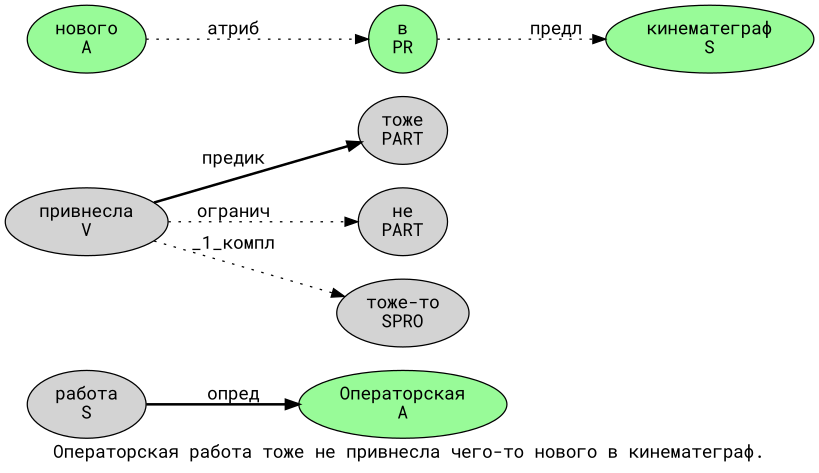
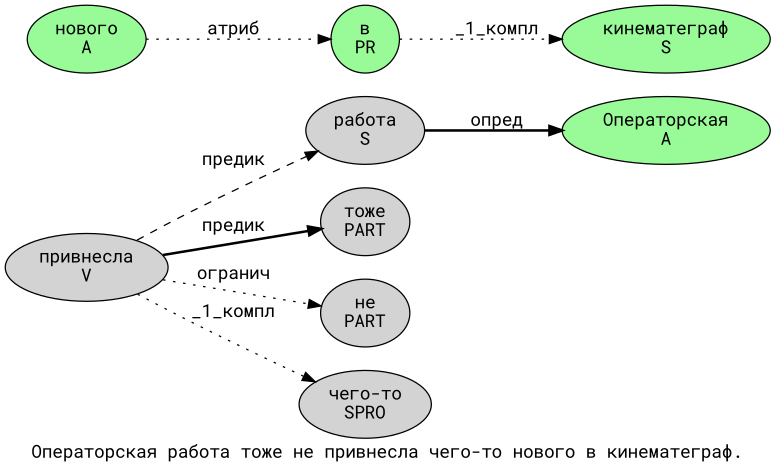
edge "в PR" -> "кинематеграф S": label "предл" -> "_1_компл"
edge "привнесла V" -> "работа S": added, label "предик"
node "тоже-то SPRO": label "тоже-то SPRO" -> "чего-то SPRO"
